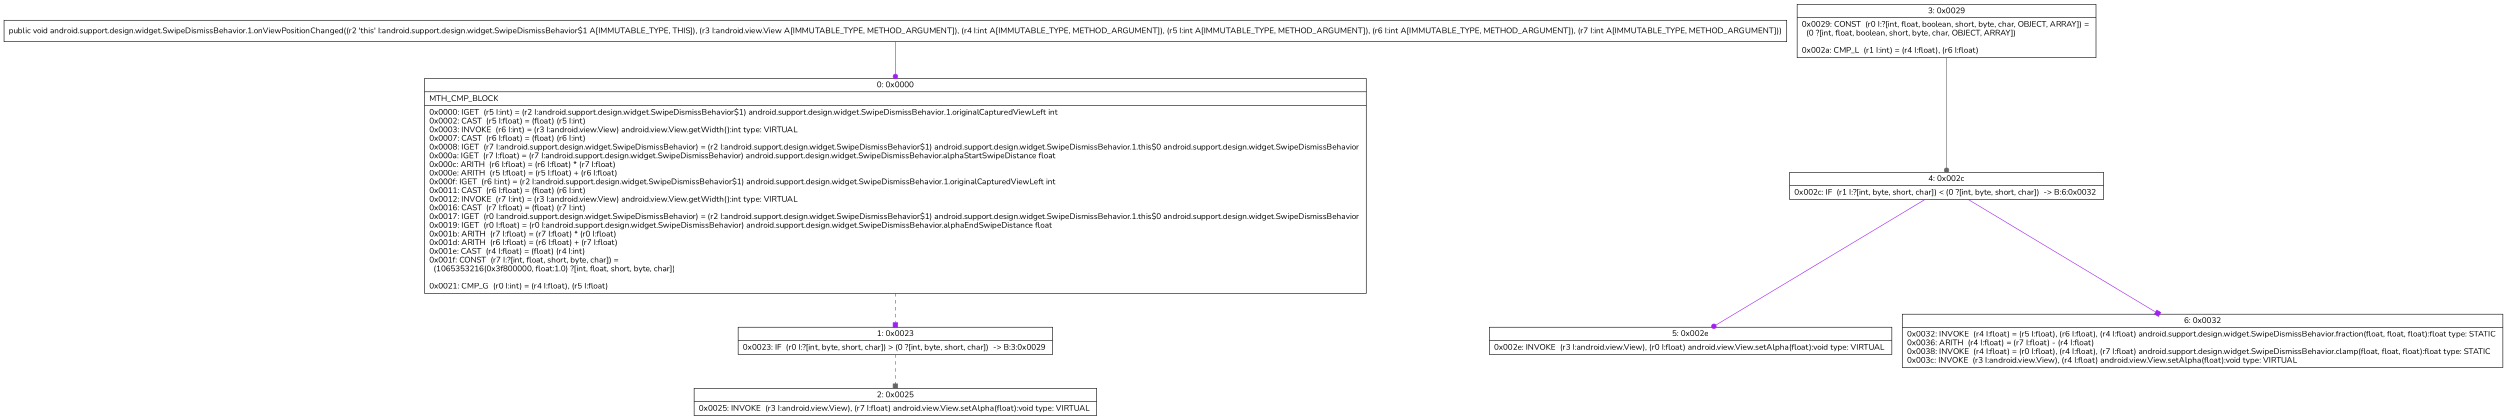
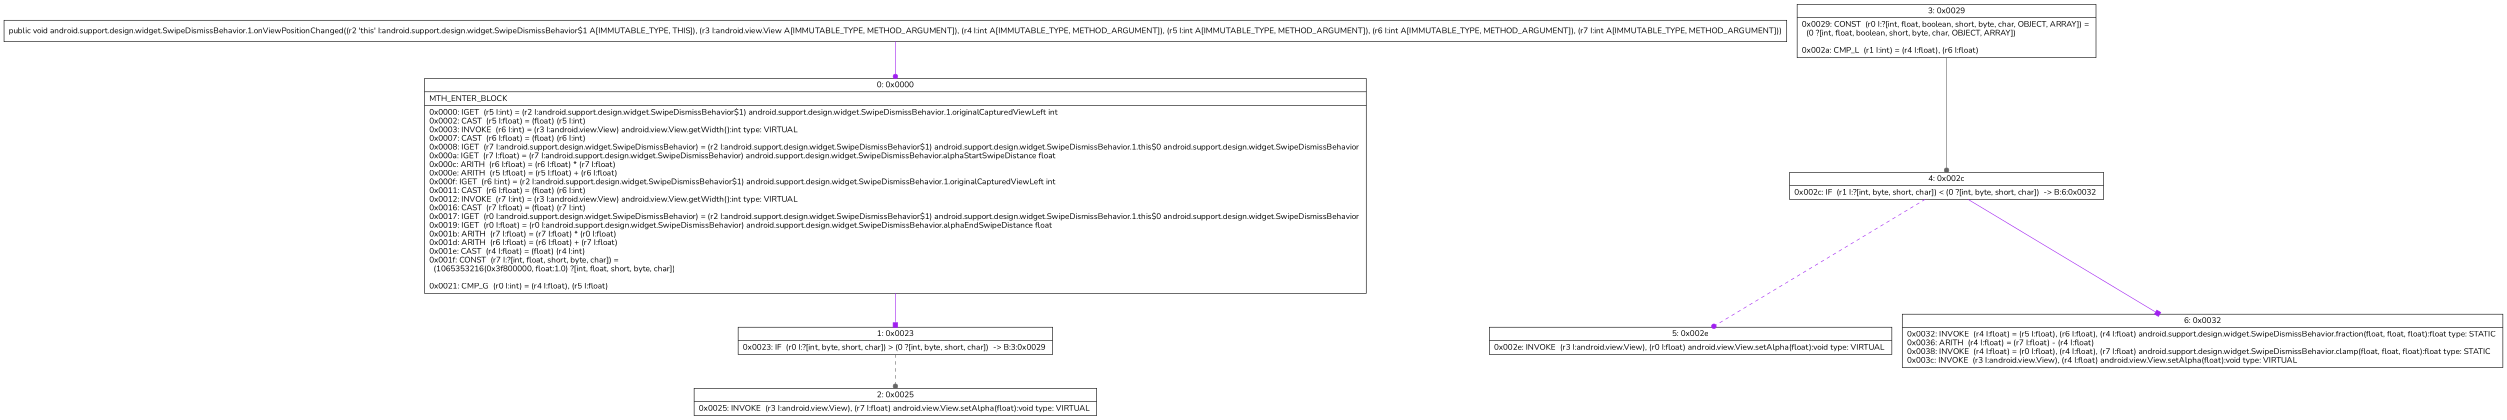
node "0: 0x0000": text "MTH_CMP_BLOCK" -> "MTH_ENTER_BLOCK"
edge "4: 0x002c" -> "5: 0x002e": style solid -> dashed
edge "0: 0x0000" -> "1: 0x0023": style dashed -> solid
edge "1: 0x0023" -> "2: 0x0025": arrowhead box -> dot
